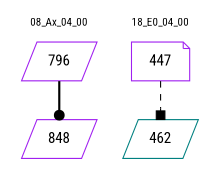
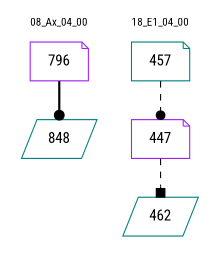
cluster "18_E0_04_00": label "18_E0_04_00" -> "18_E1_04_00"
node "796": shape parallelogram -> note
node "457": added
node "848": color purple -> teal
